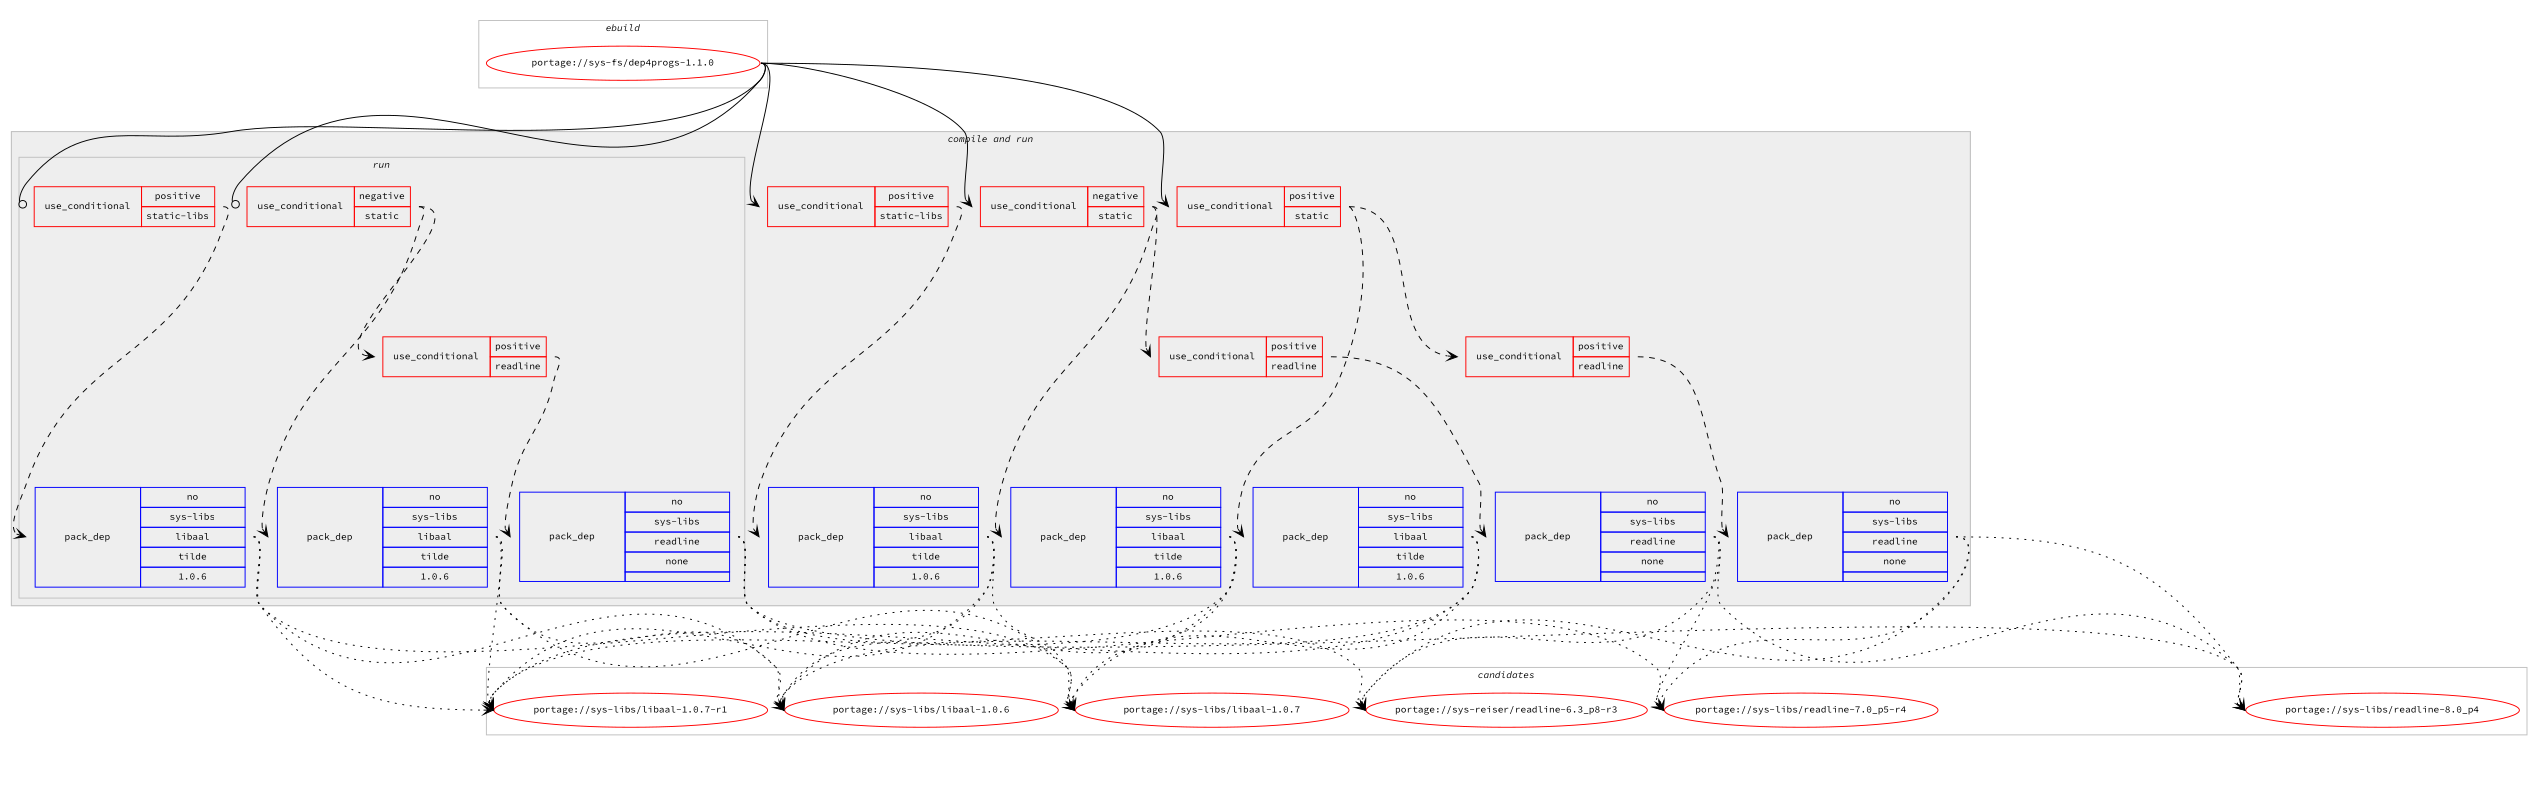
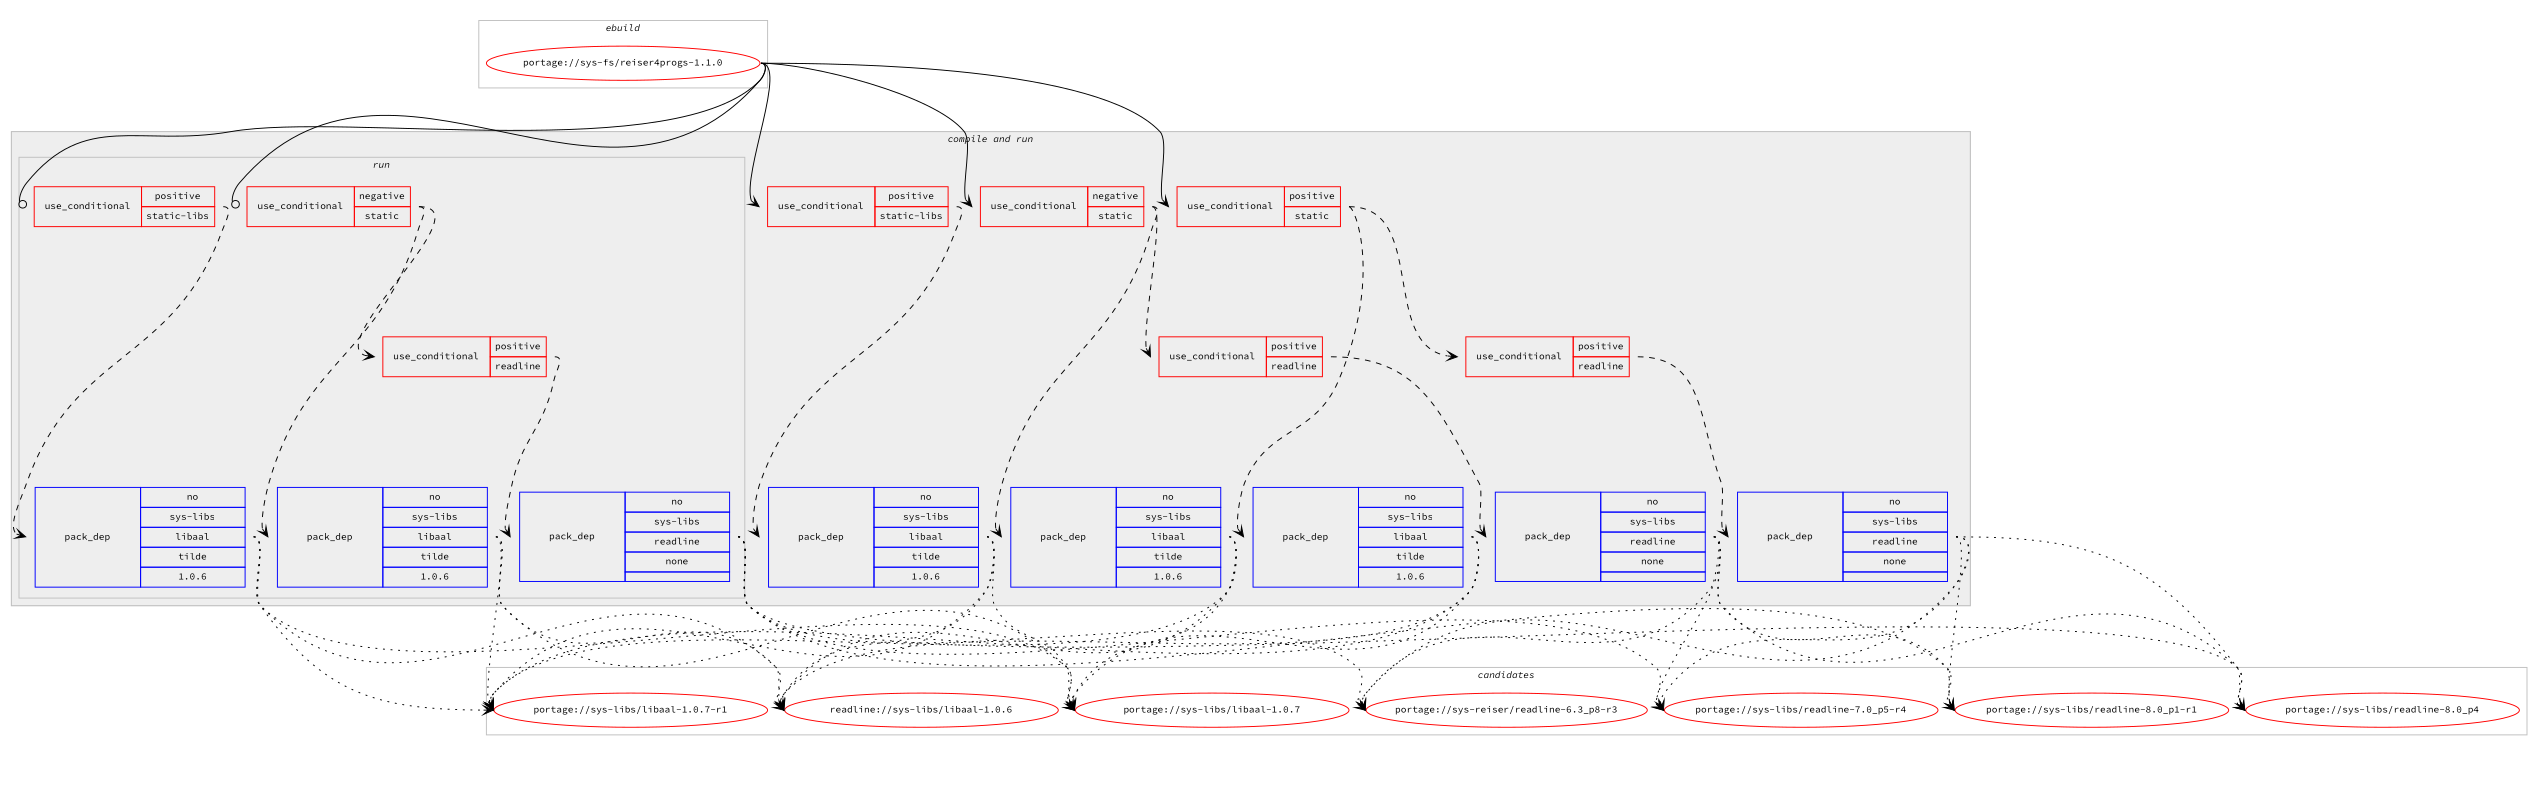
node "portage://sys-fs/dep4progs-1.1.0": label "portage://sys-fs/dep4progs-1.1.0" -> "portage://sys-fs/reiser4progs-1.1.0"
node "portage://sys-libs/libaal-1.0.6": label "portage://sys-libs/libaal-1.0.6" -> "readline://sys-libs/libaal-1.0.6"
node "portage://sys-libs/readline-8.0_p1-r1": added
